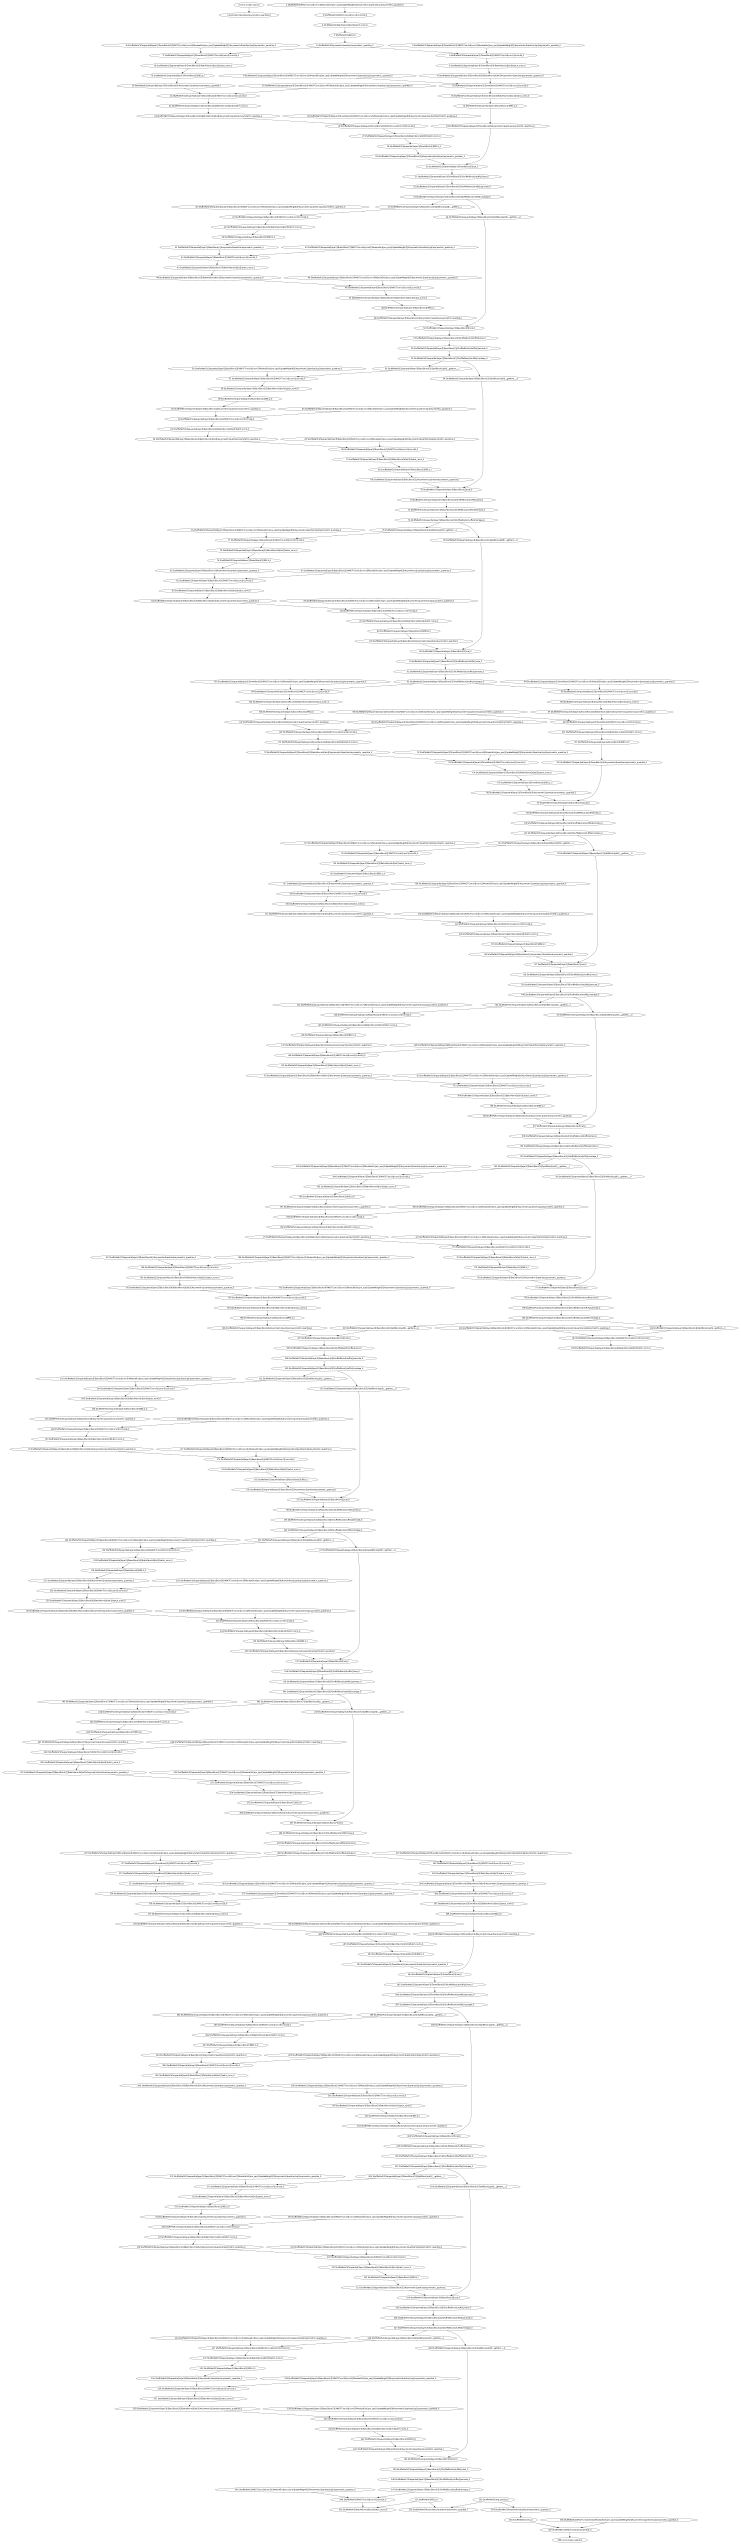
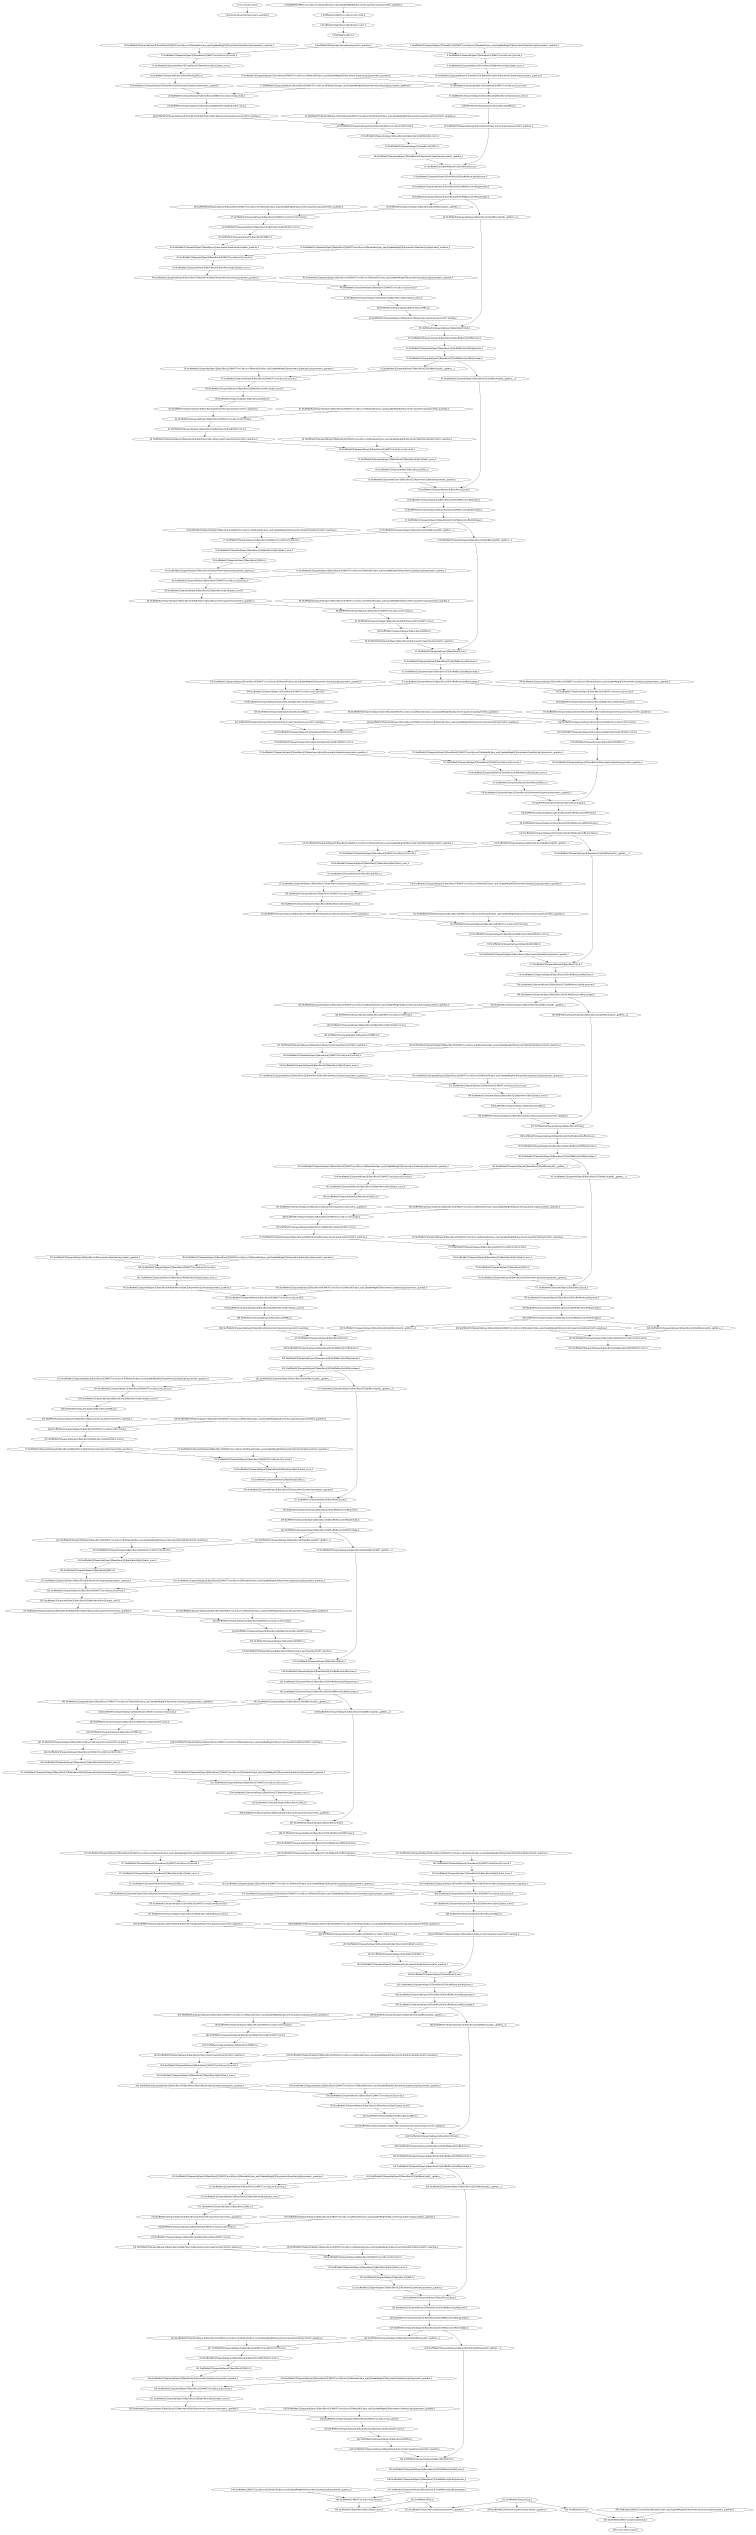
edge "354 ShuffleNetV2/AsymmetricQuantizer/asymmetric_quantize_2" -> "355 ShuffleNetV2/view_0": now "353 ShuffleNetV2/avg_pool2d_0" -> "355 ShuffleNetV2/view_0"
